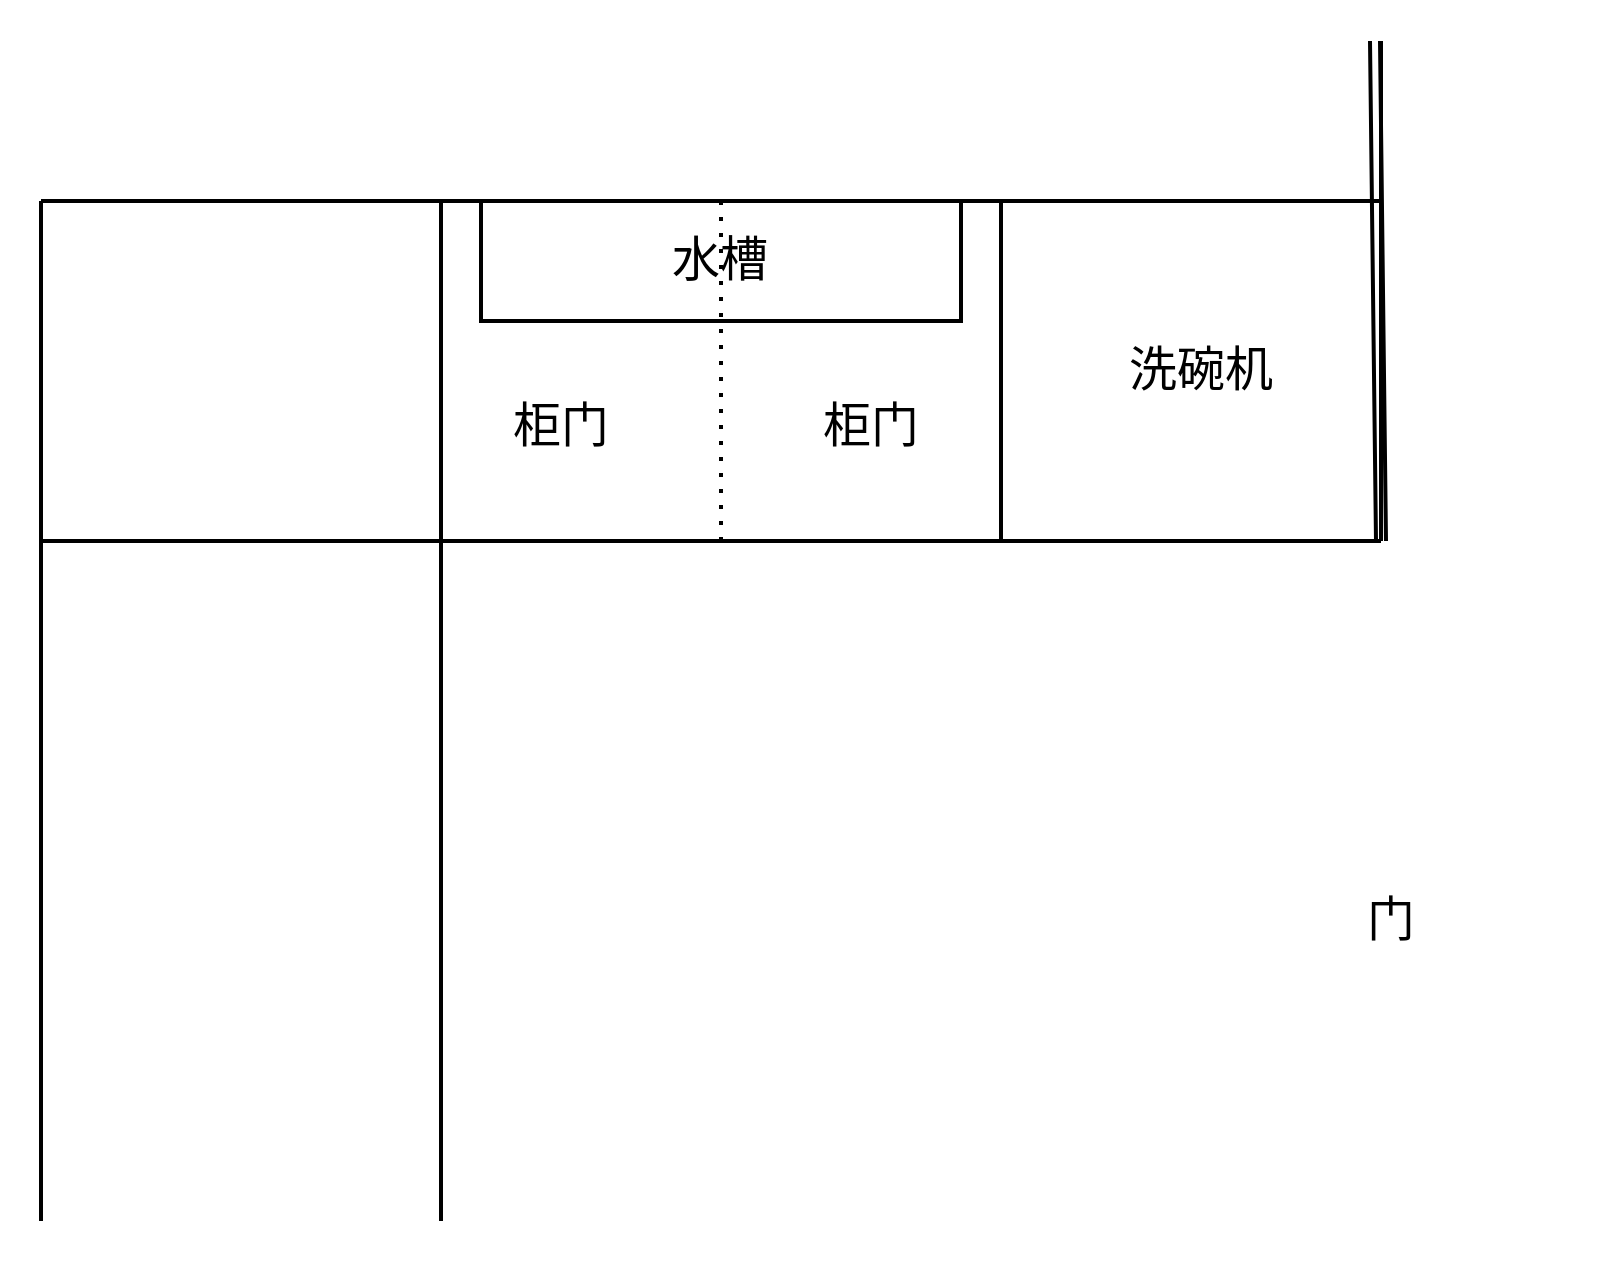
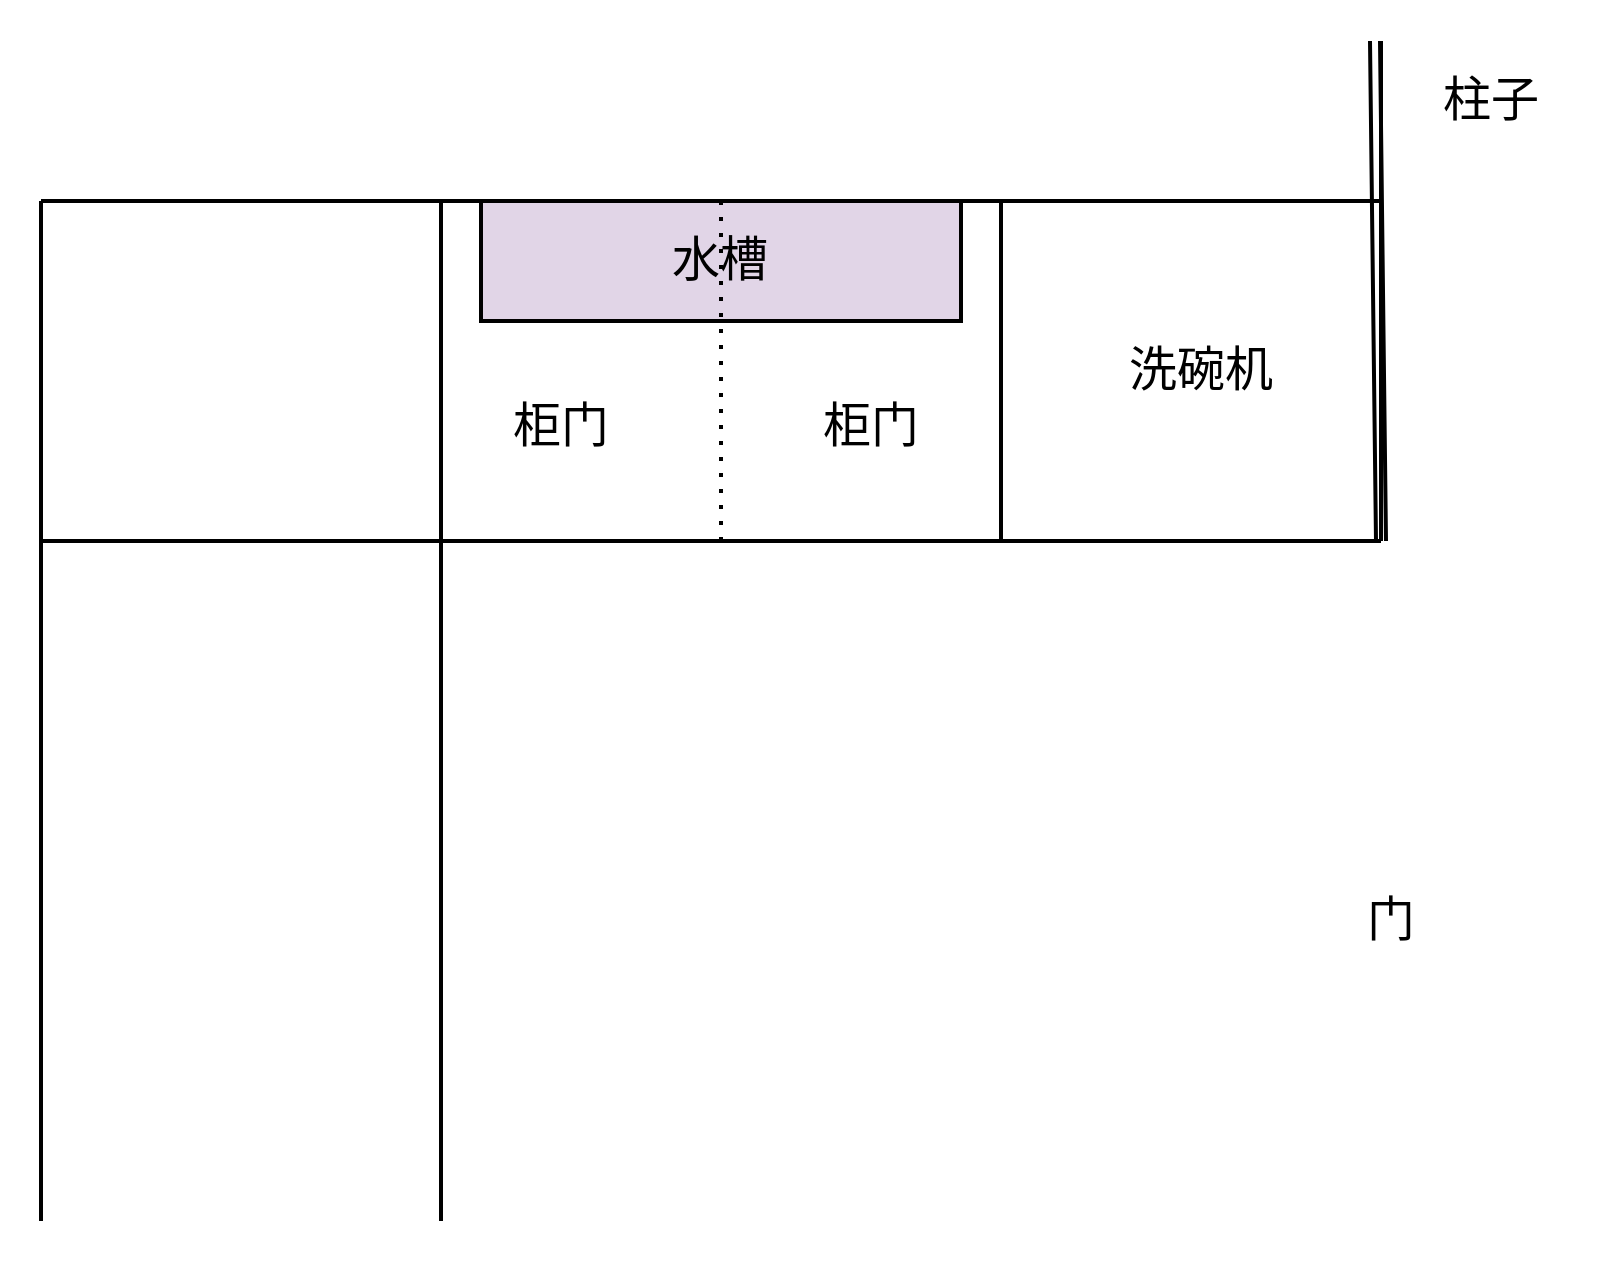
node "柱子": added
node "水槽": fillcolor #ffffff -> #e1d5e7
